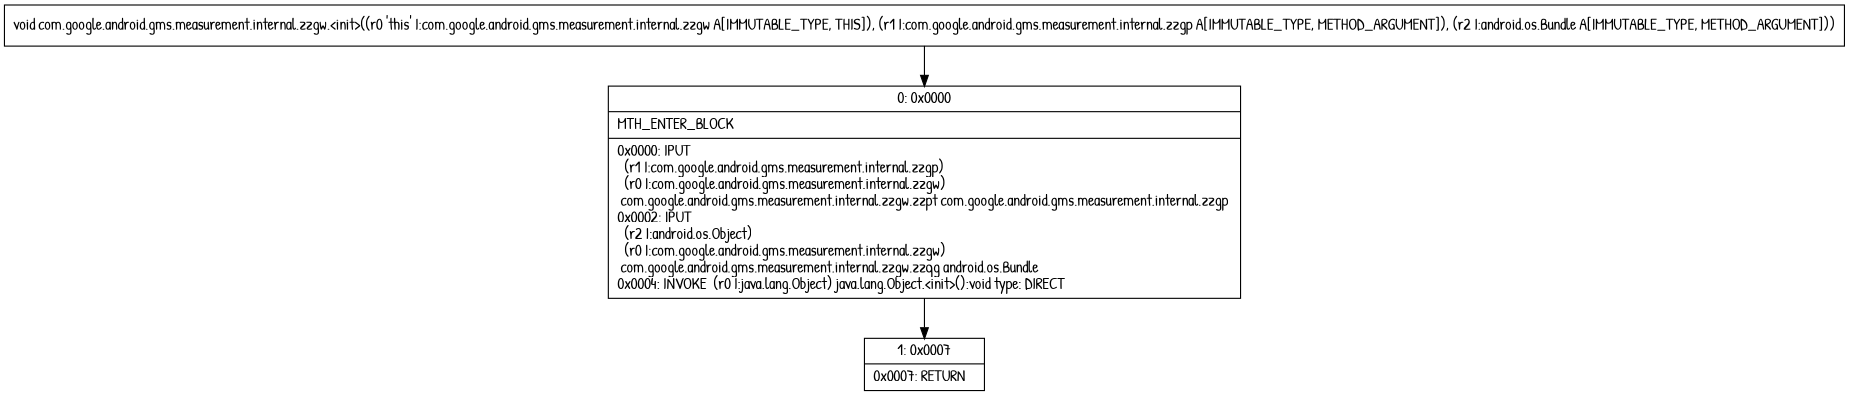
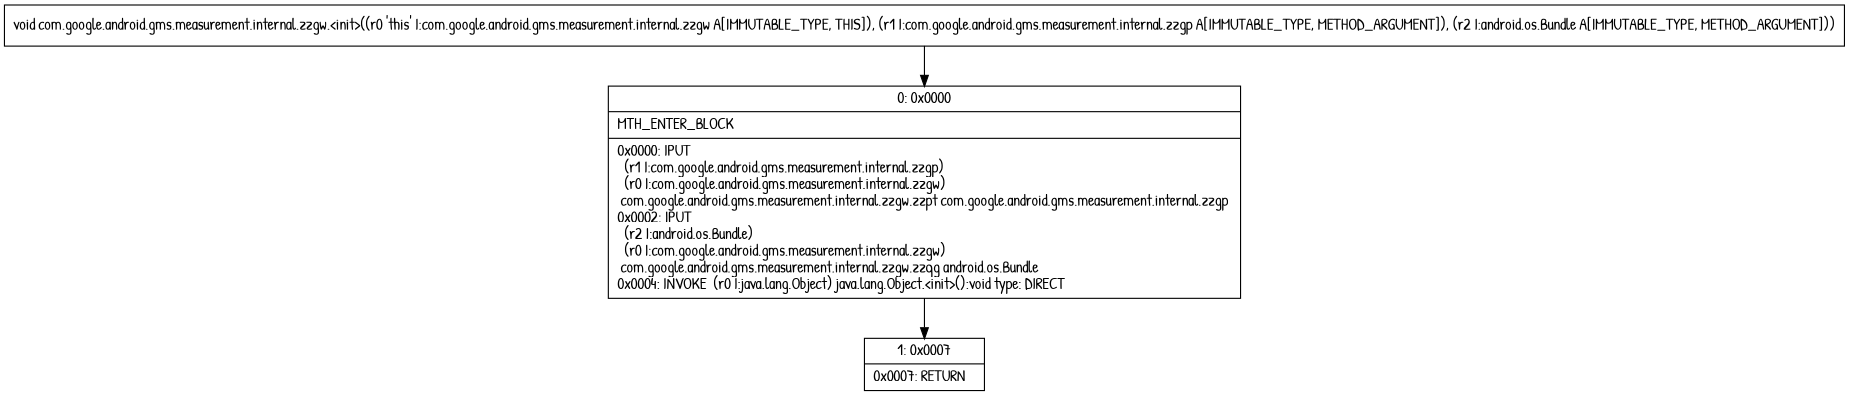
node "0: 0x0000": text "(r2 I:android.os.Object)" -> "(r2 I:android.os.Bundle)"
